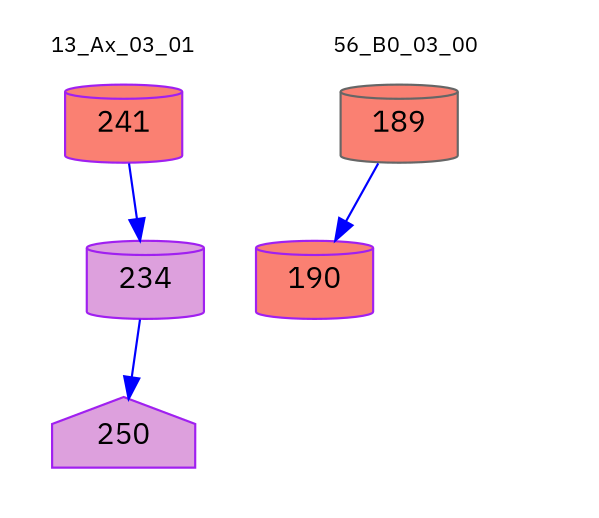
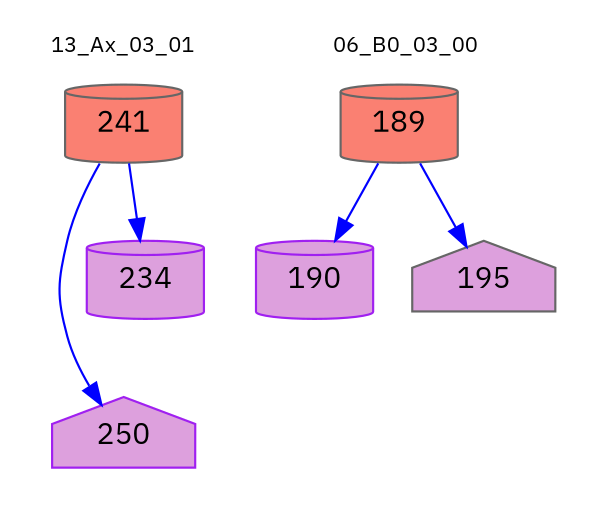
cluster "56_B0_03_00": label "56_B0_03_00" -> "06_B0_03_00"
node "241": color purple -> gray40
node "190": fillcolor salmon -> plum
node "195": added
edge "234" -> "250": now "241" -> "250"
